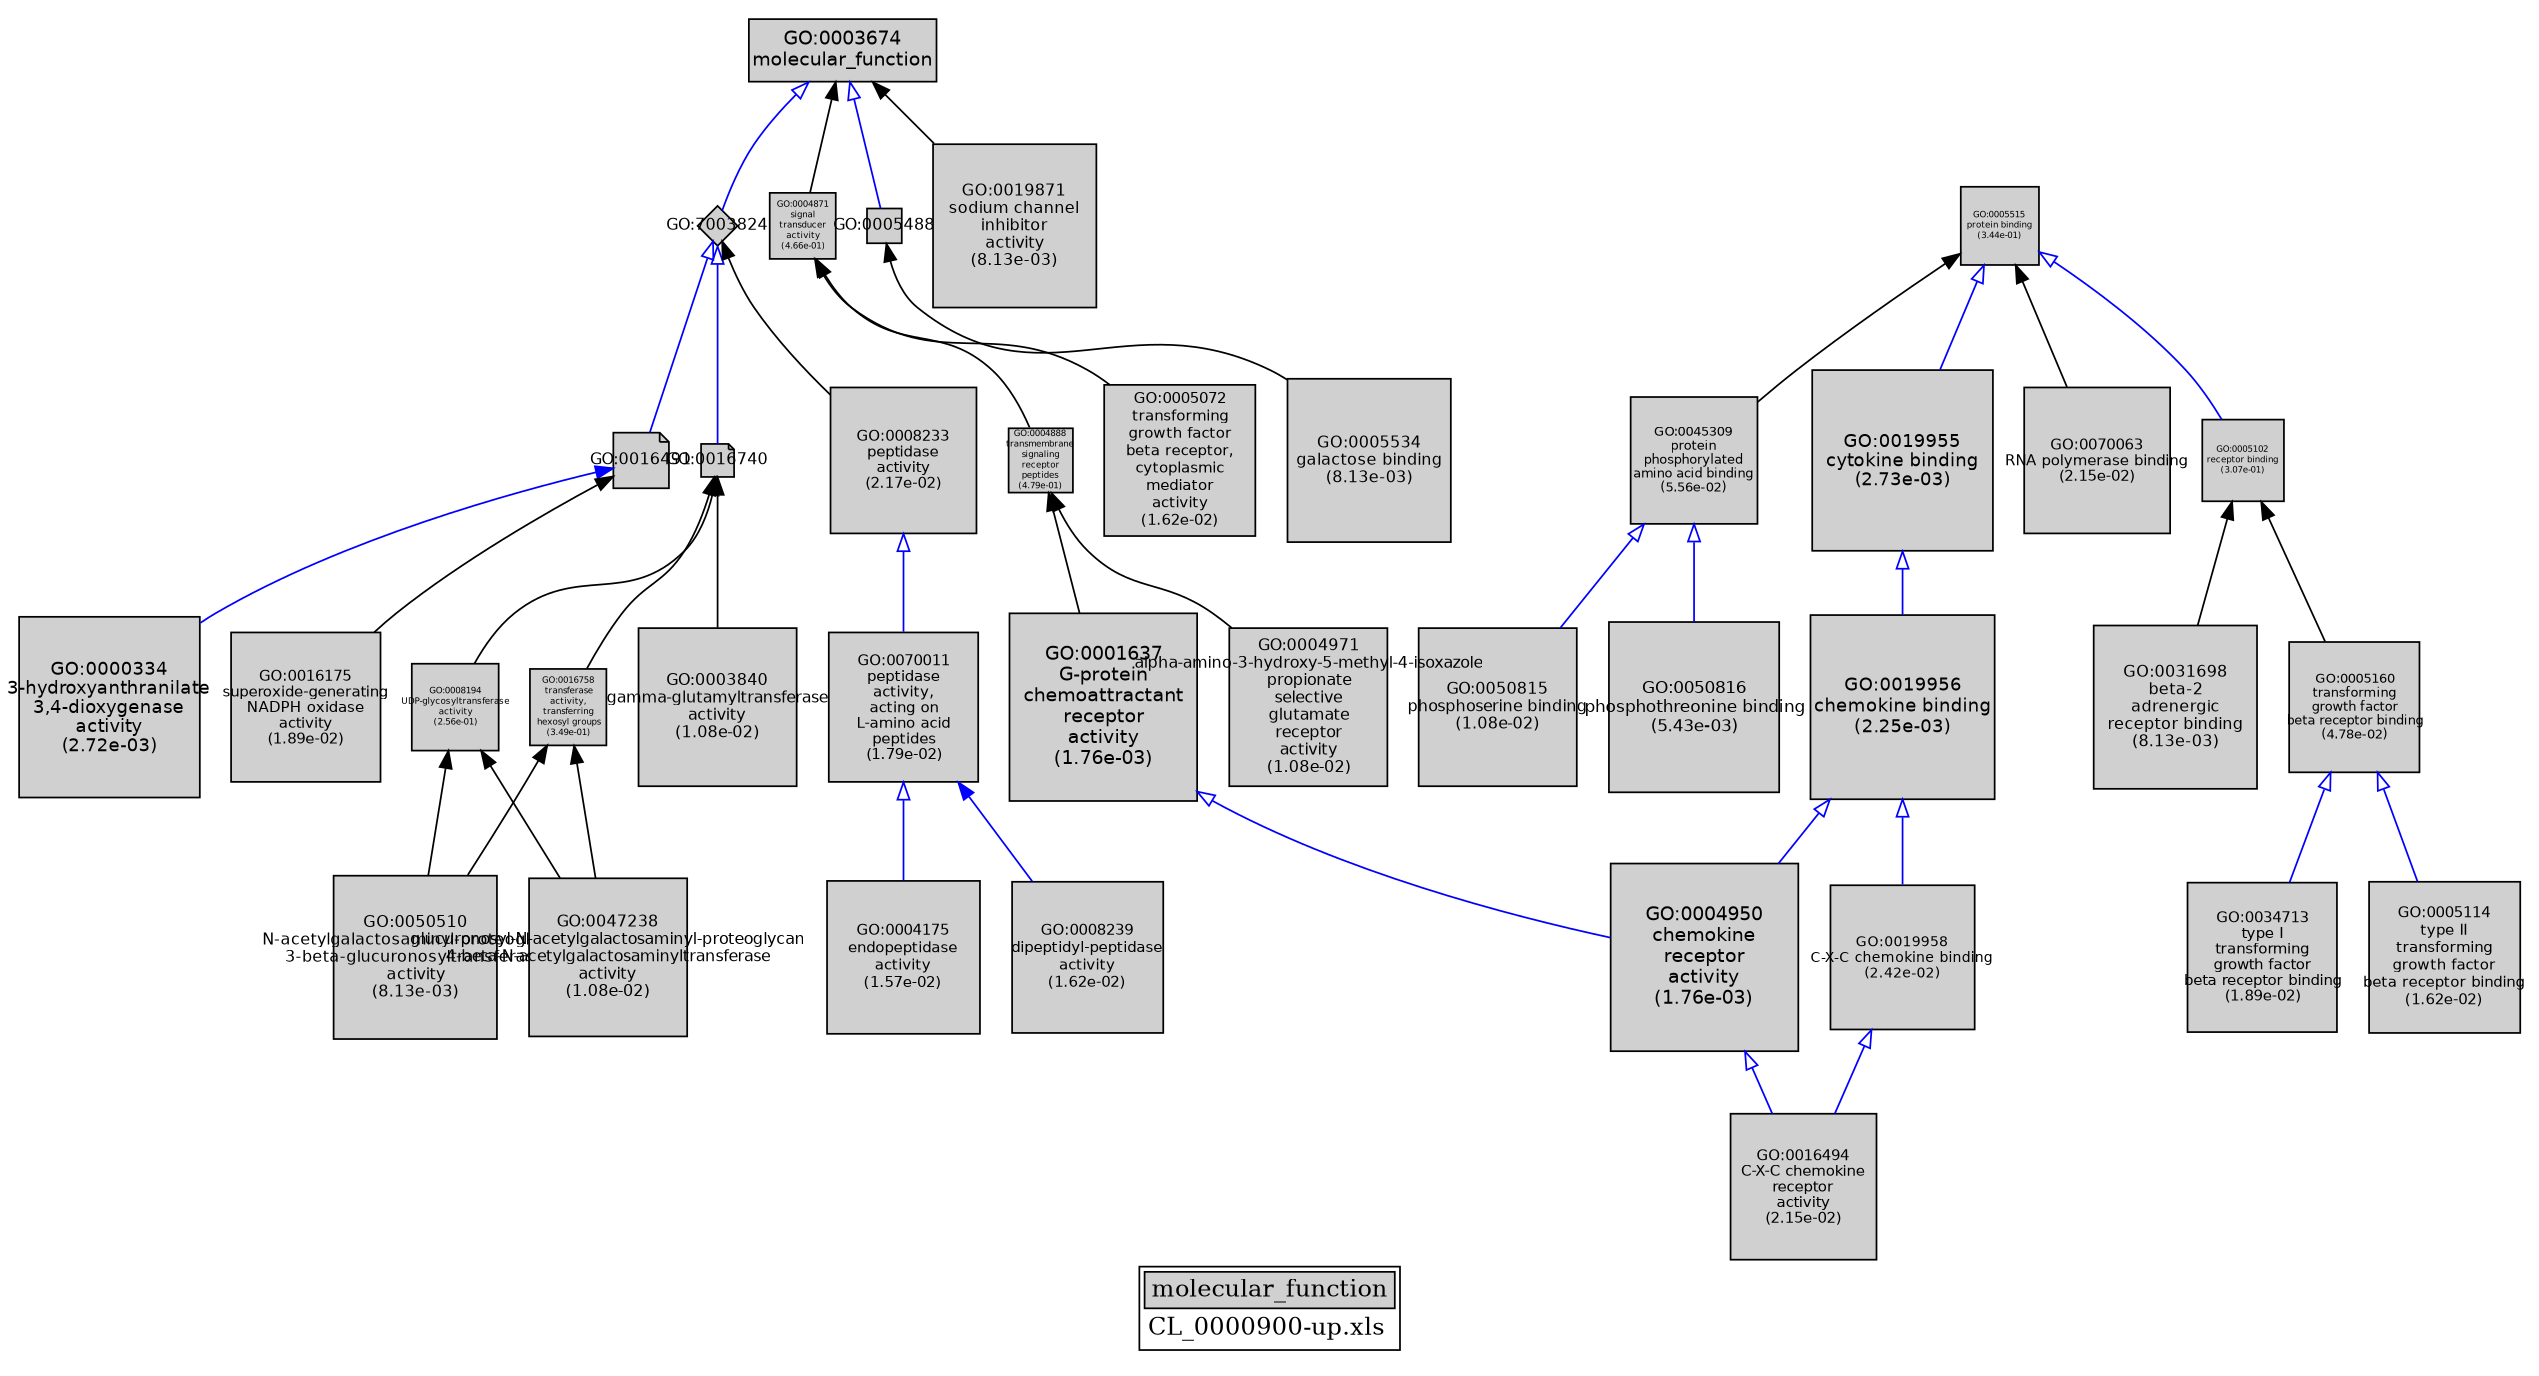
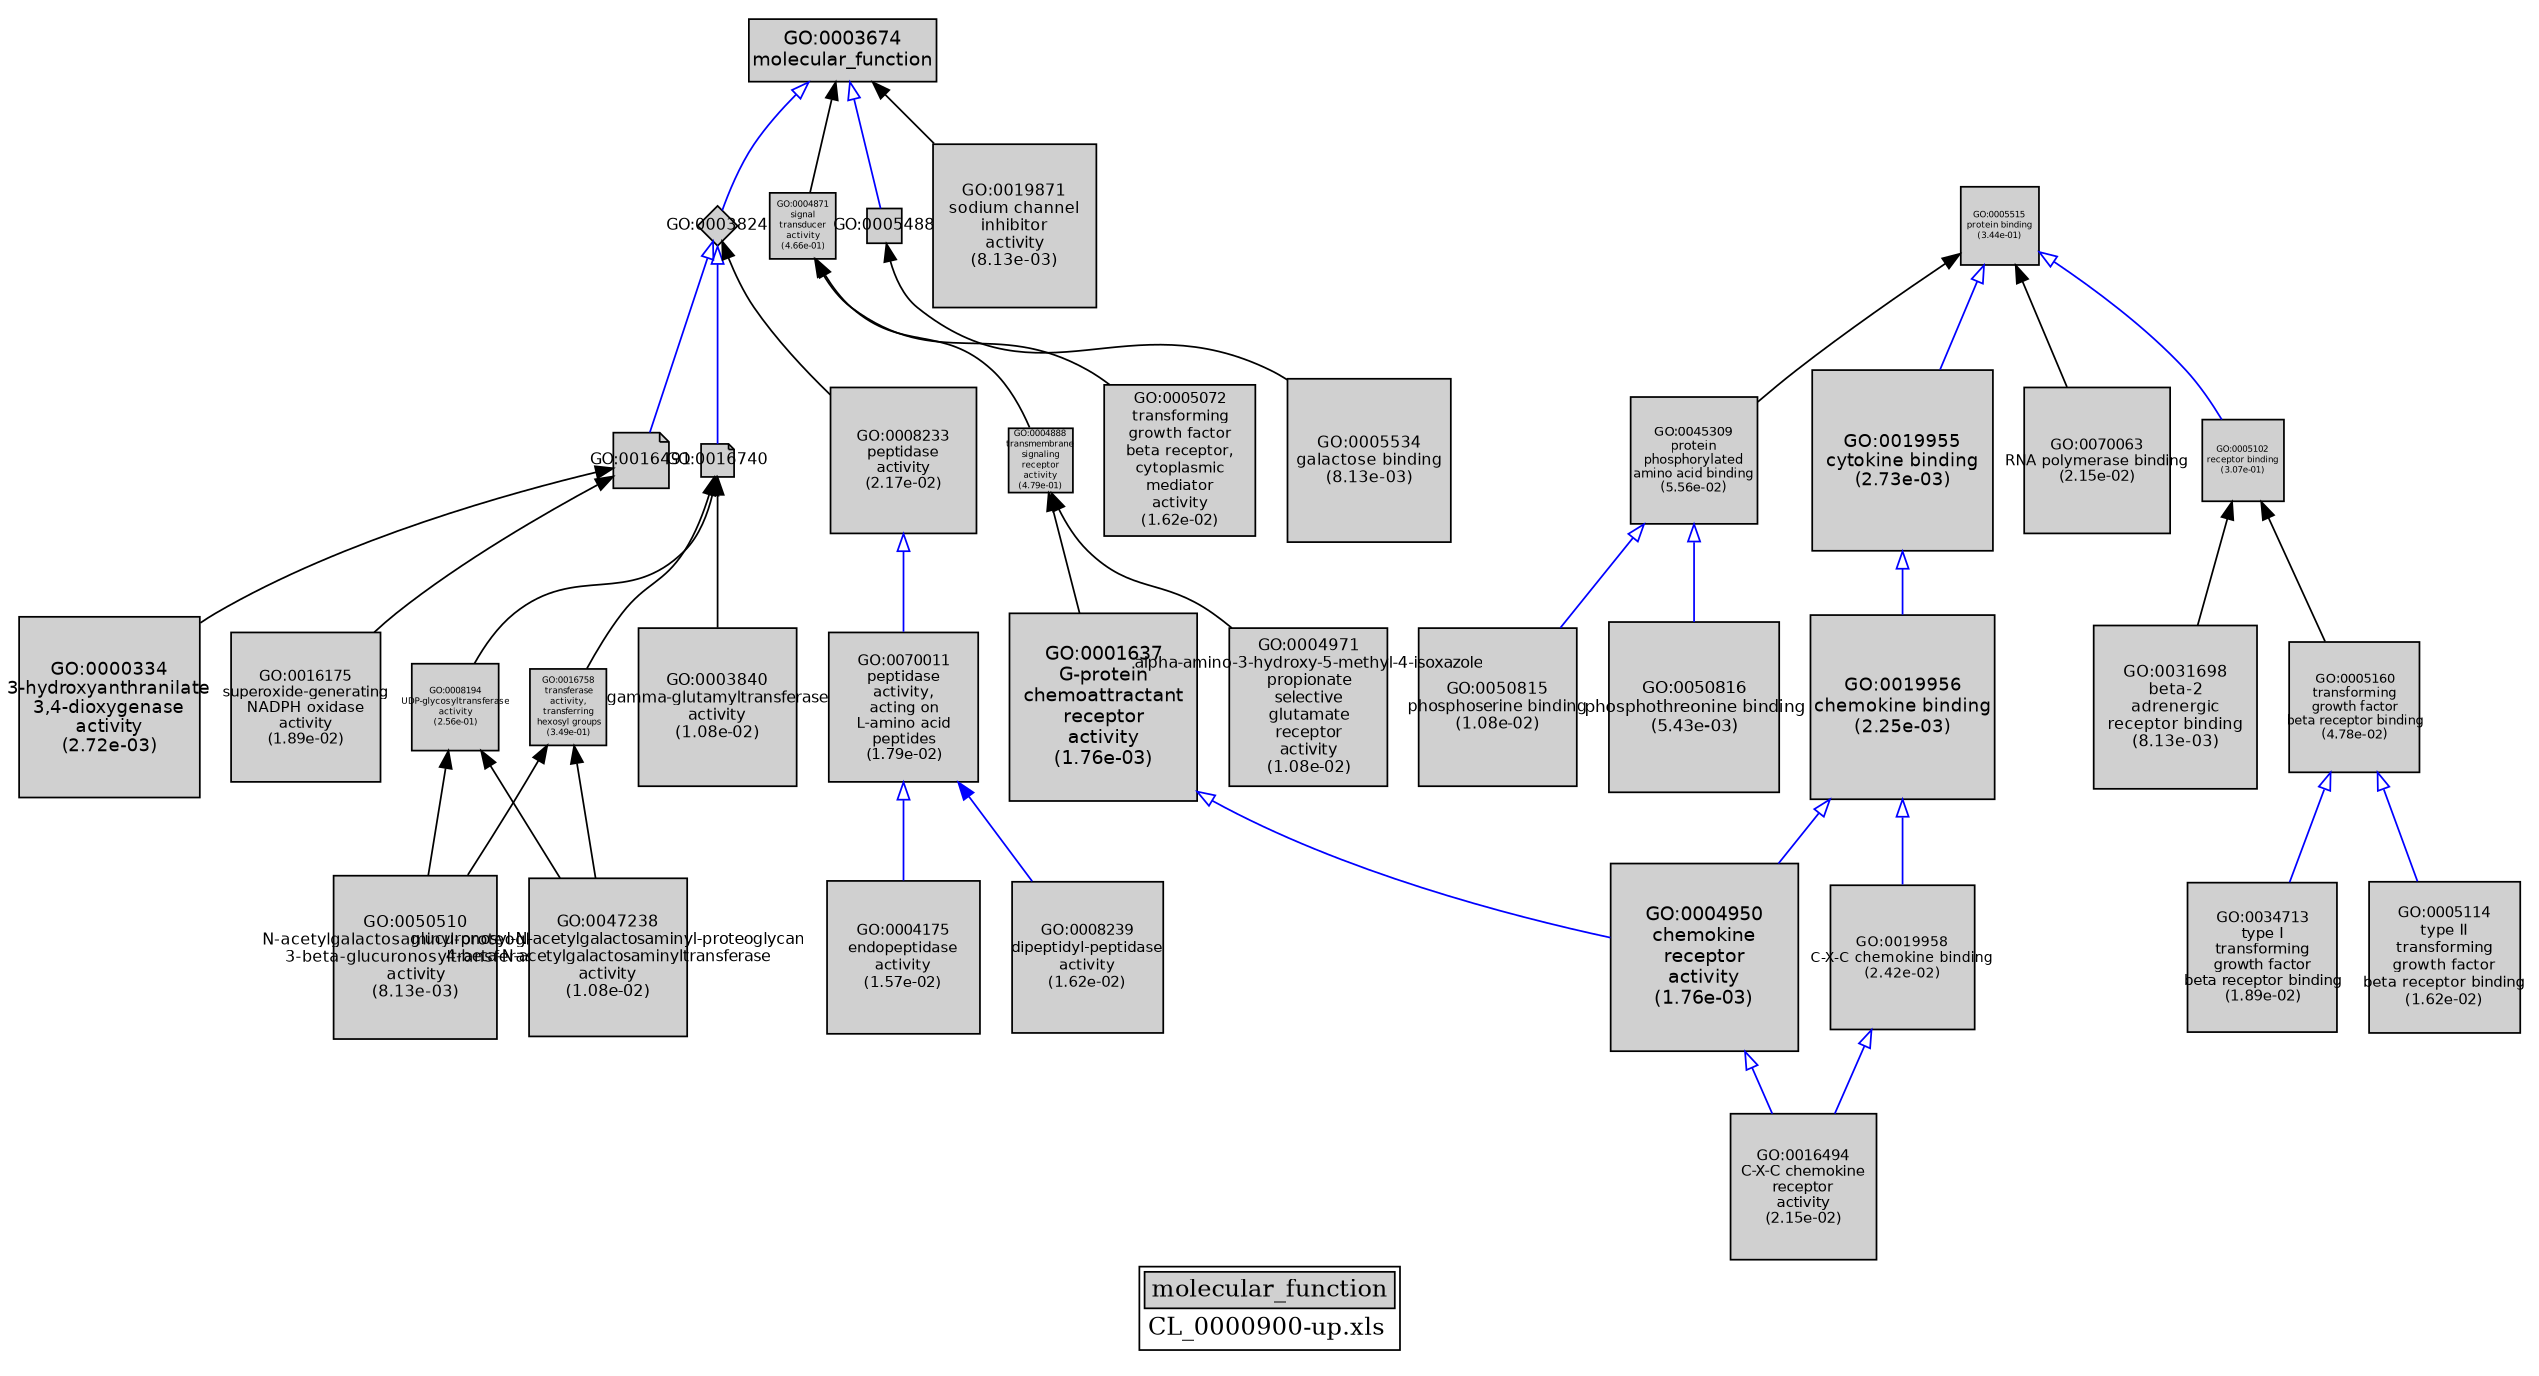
node "GO:7003824": label "GO:7003824" -> "GO:0003824"
node "GO:0004888": text "peptides" -> "activity"
edge "GO:0000334" -> "GO:0016491": color blue -> black
